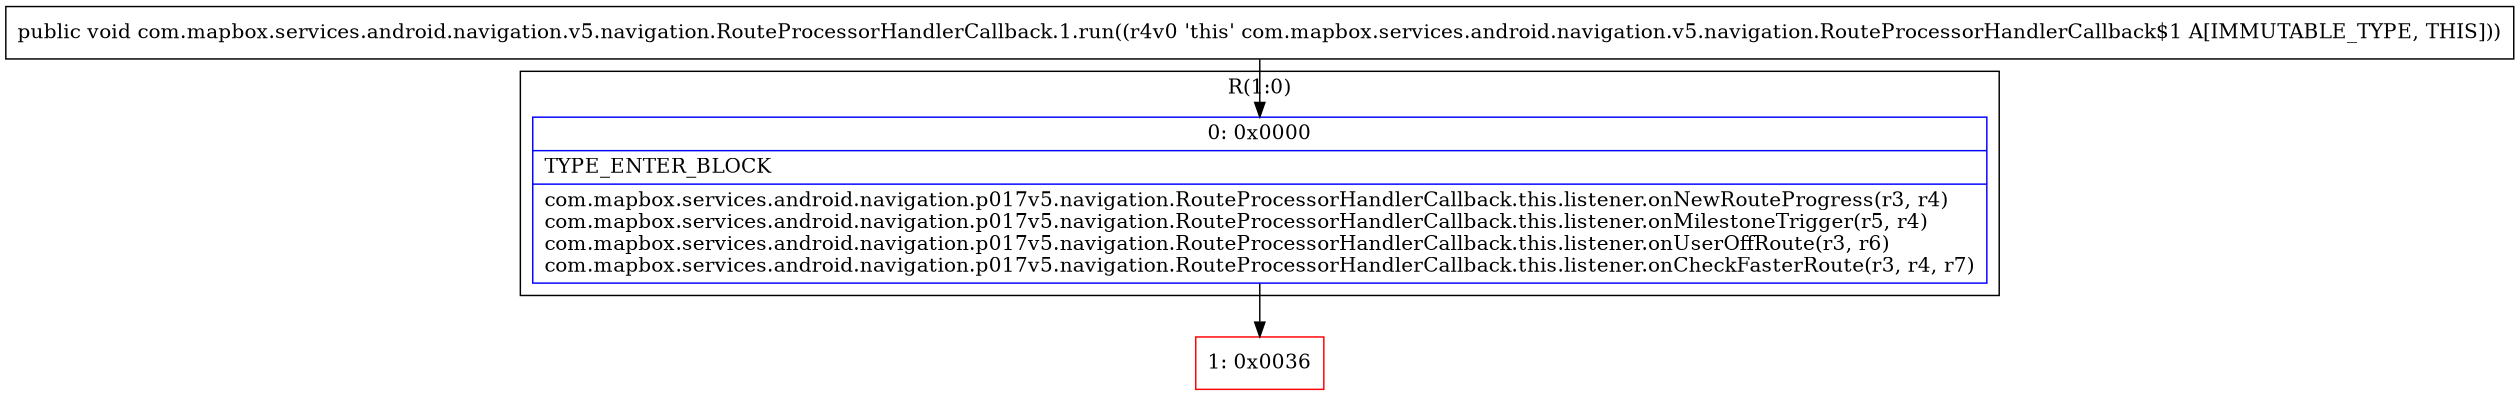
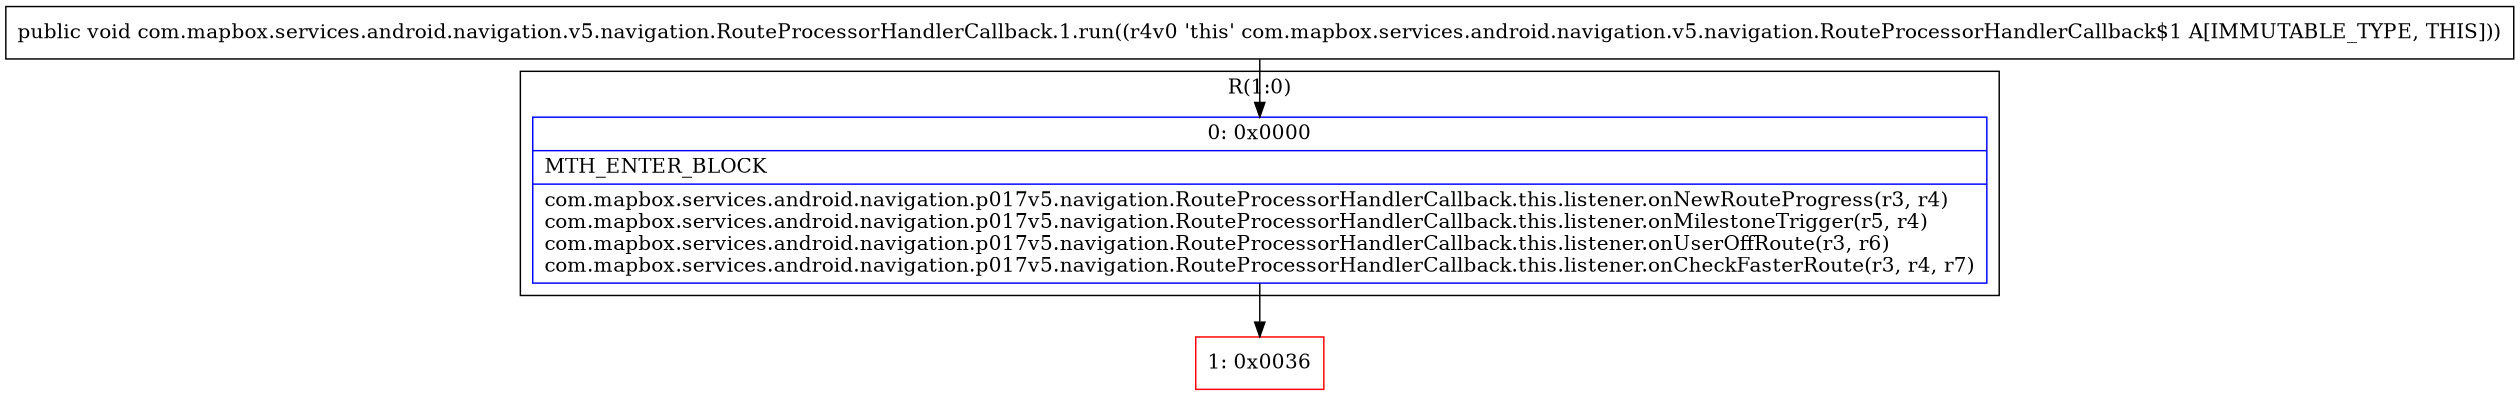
node "0: 0x0000": text "TYPE_ENTER_BLOCK" -> "MTH_ENTER_BLOCK"
